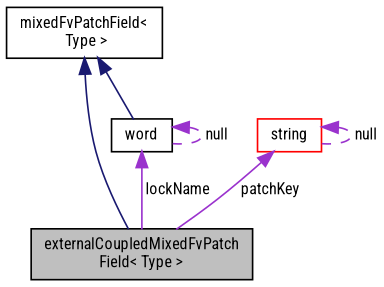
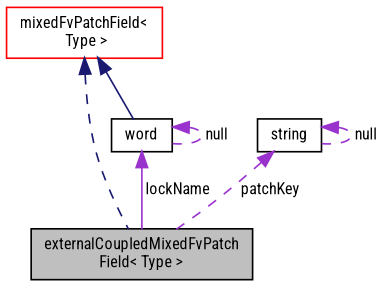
node "mixedFvPatchField< Type >": color black -> red
node "string": color red -> black
edge "externalCoupledMixedFvPatch Field< Type >" -> "mixedFvPatchField< Type >": style solid -> dashed
edge "externalCoupledMixedFvPatch Field< Type >" -> "string": style solid -> dashed
